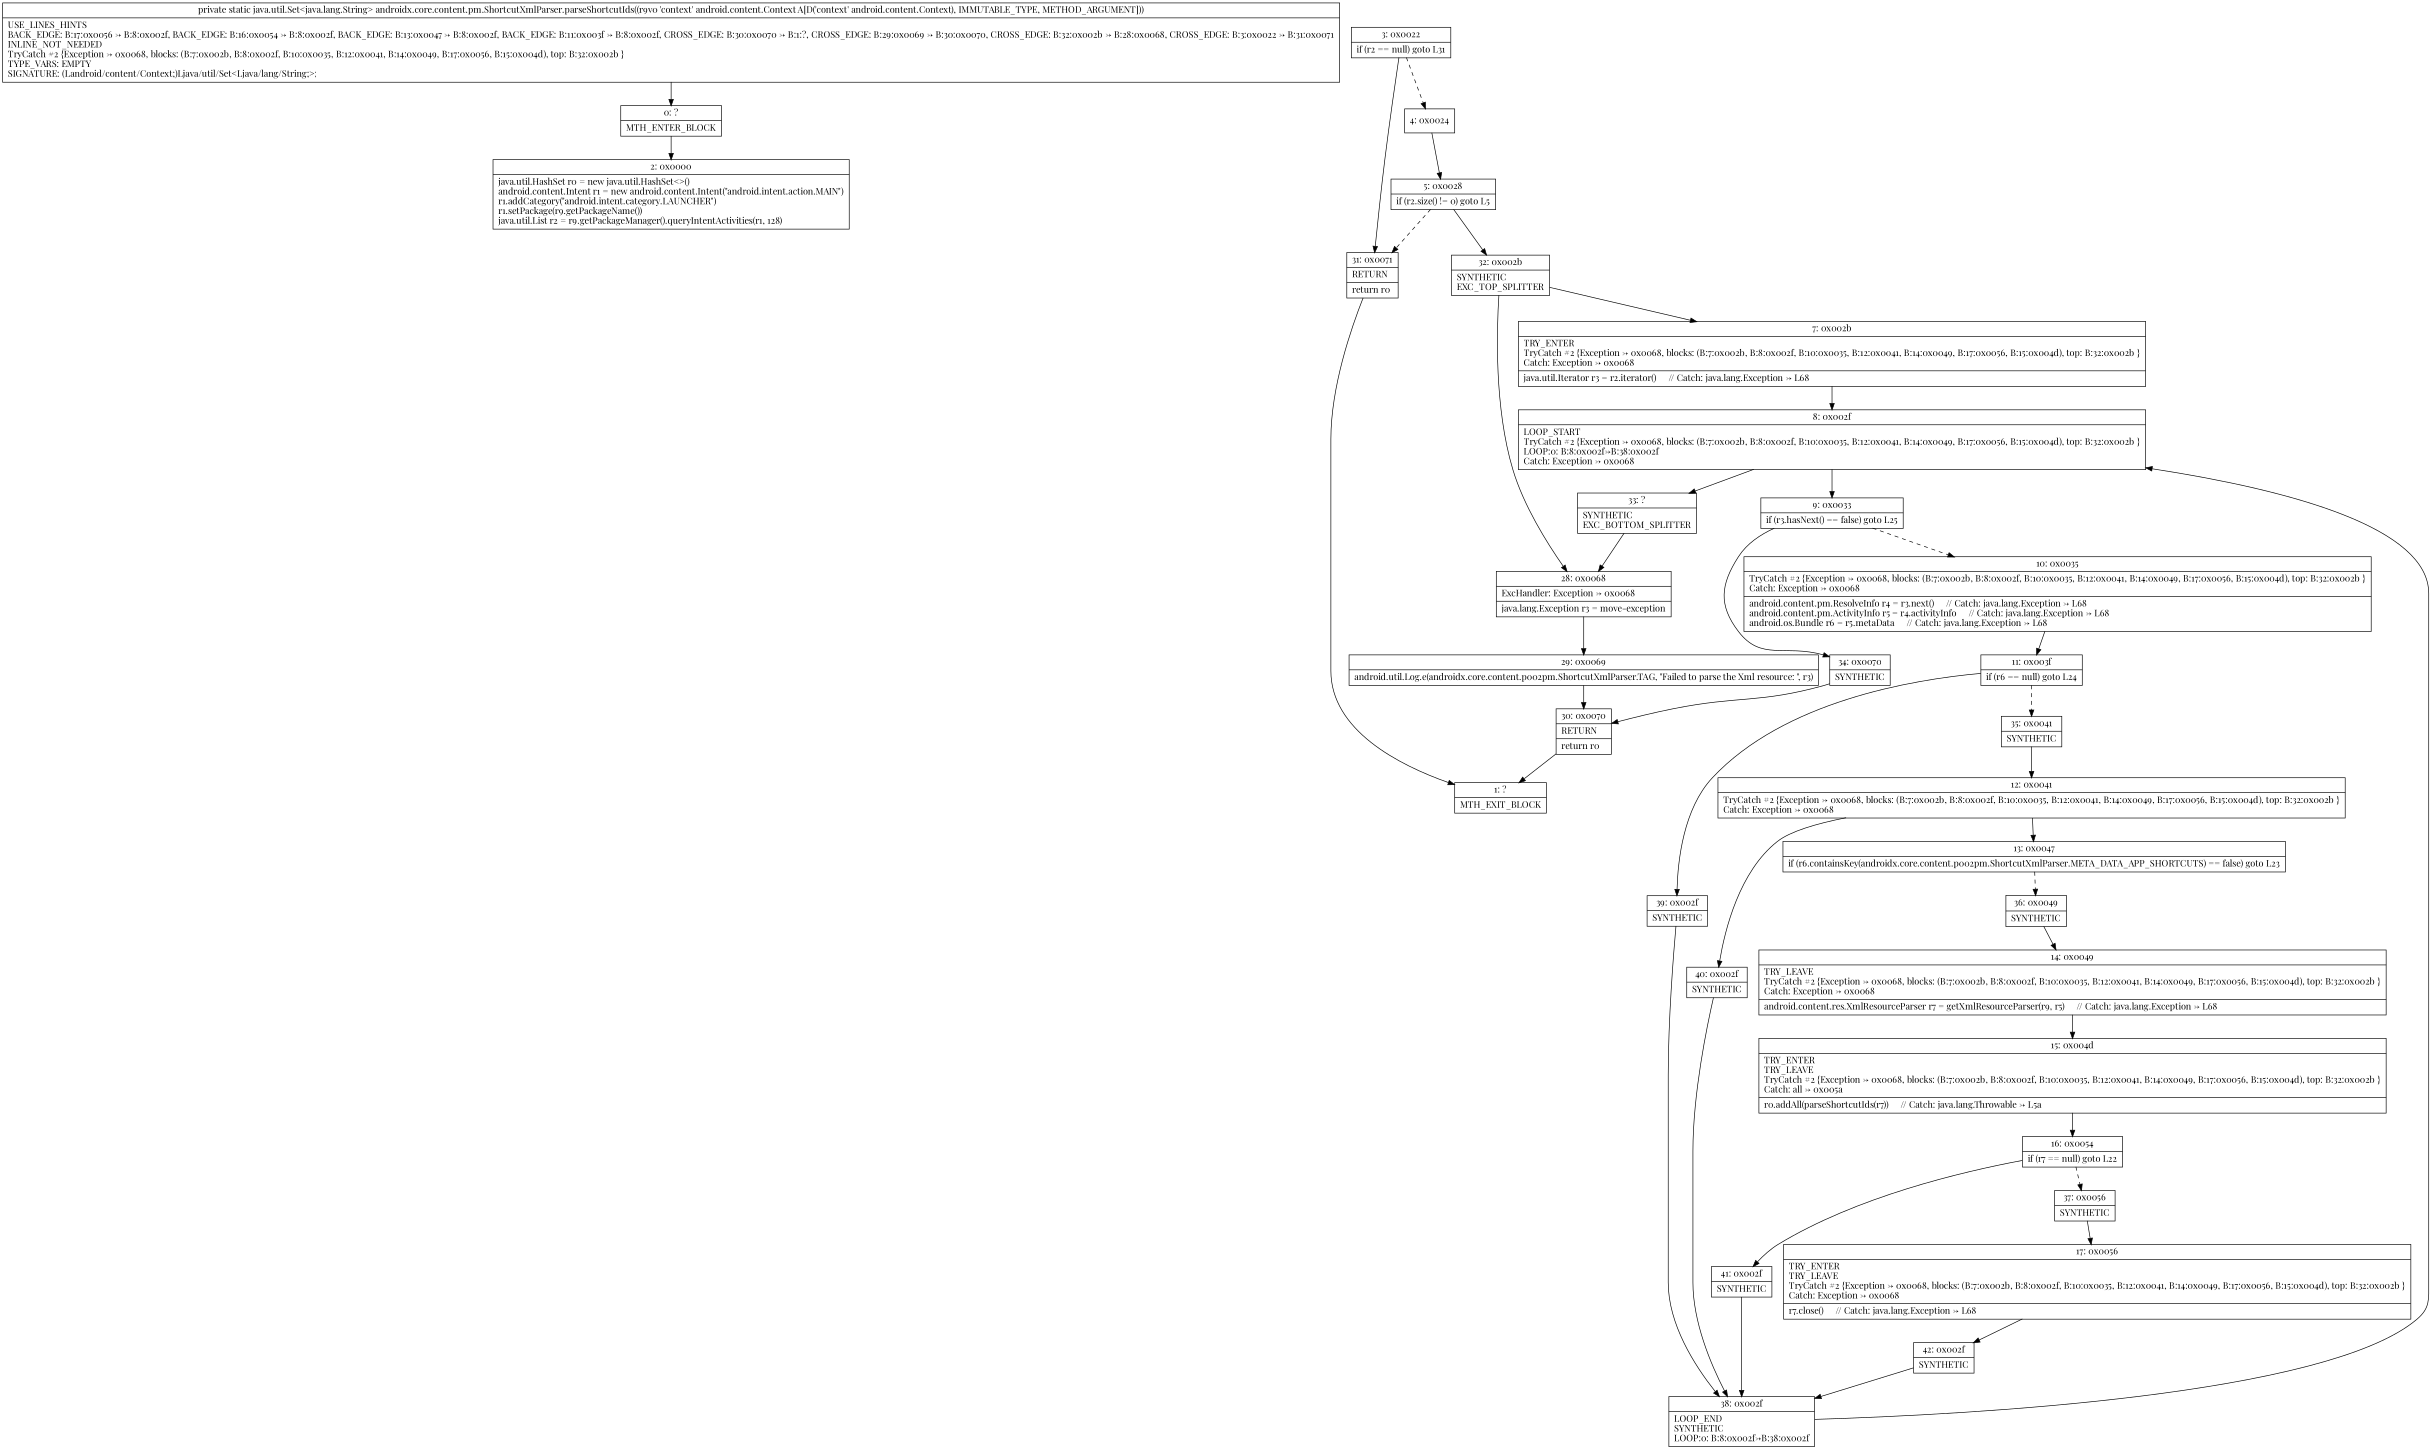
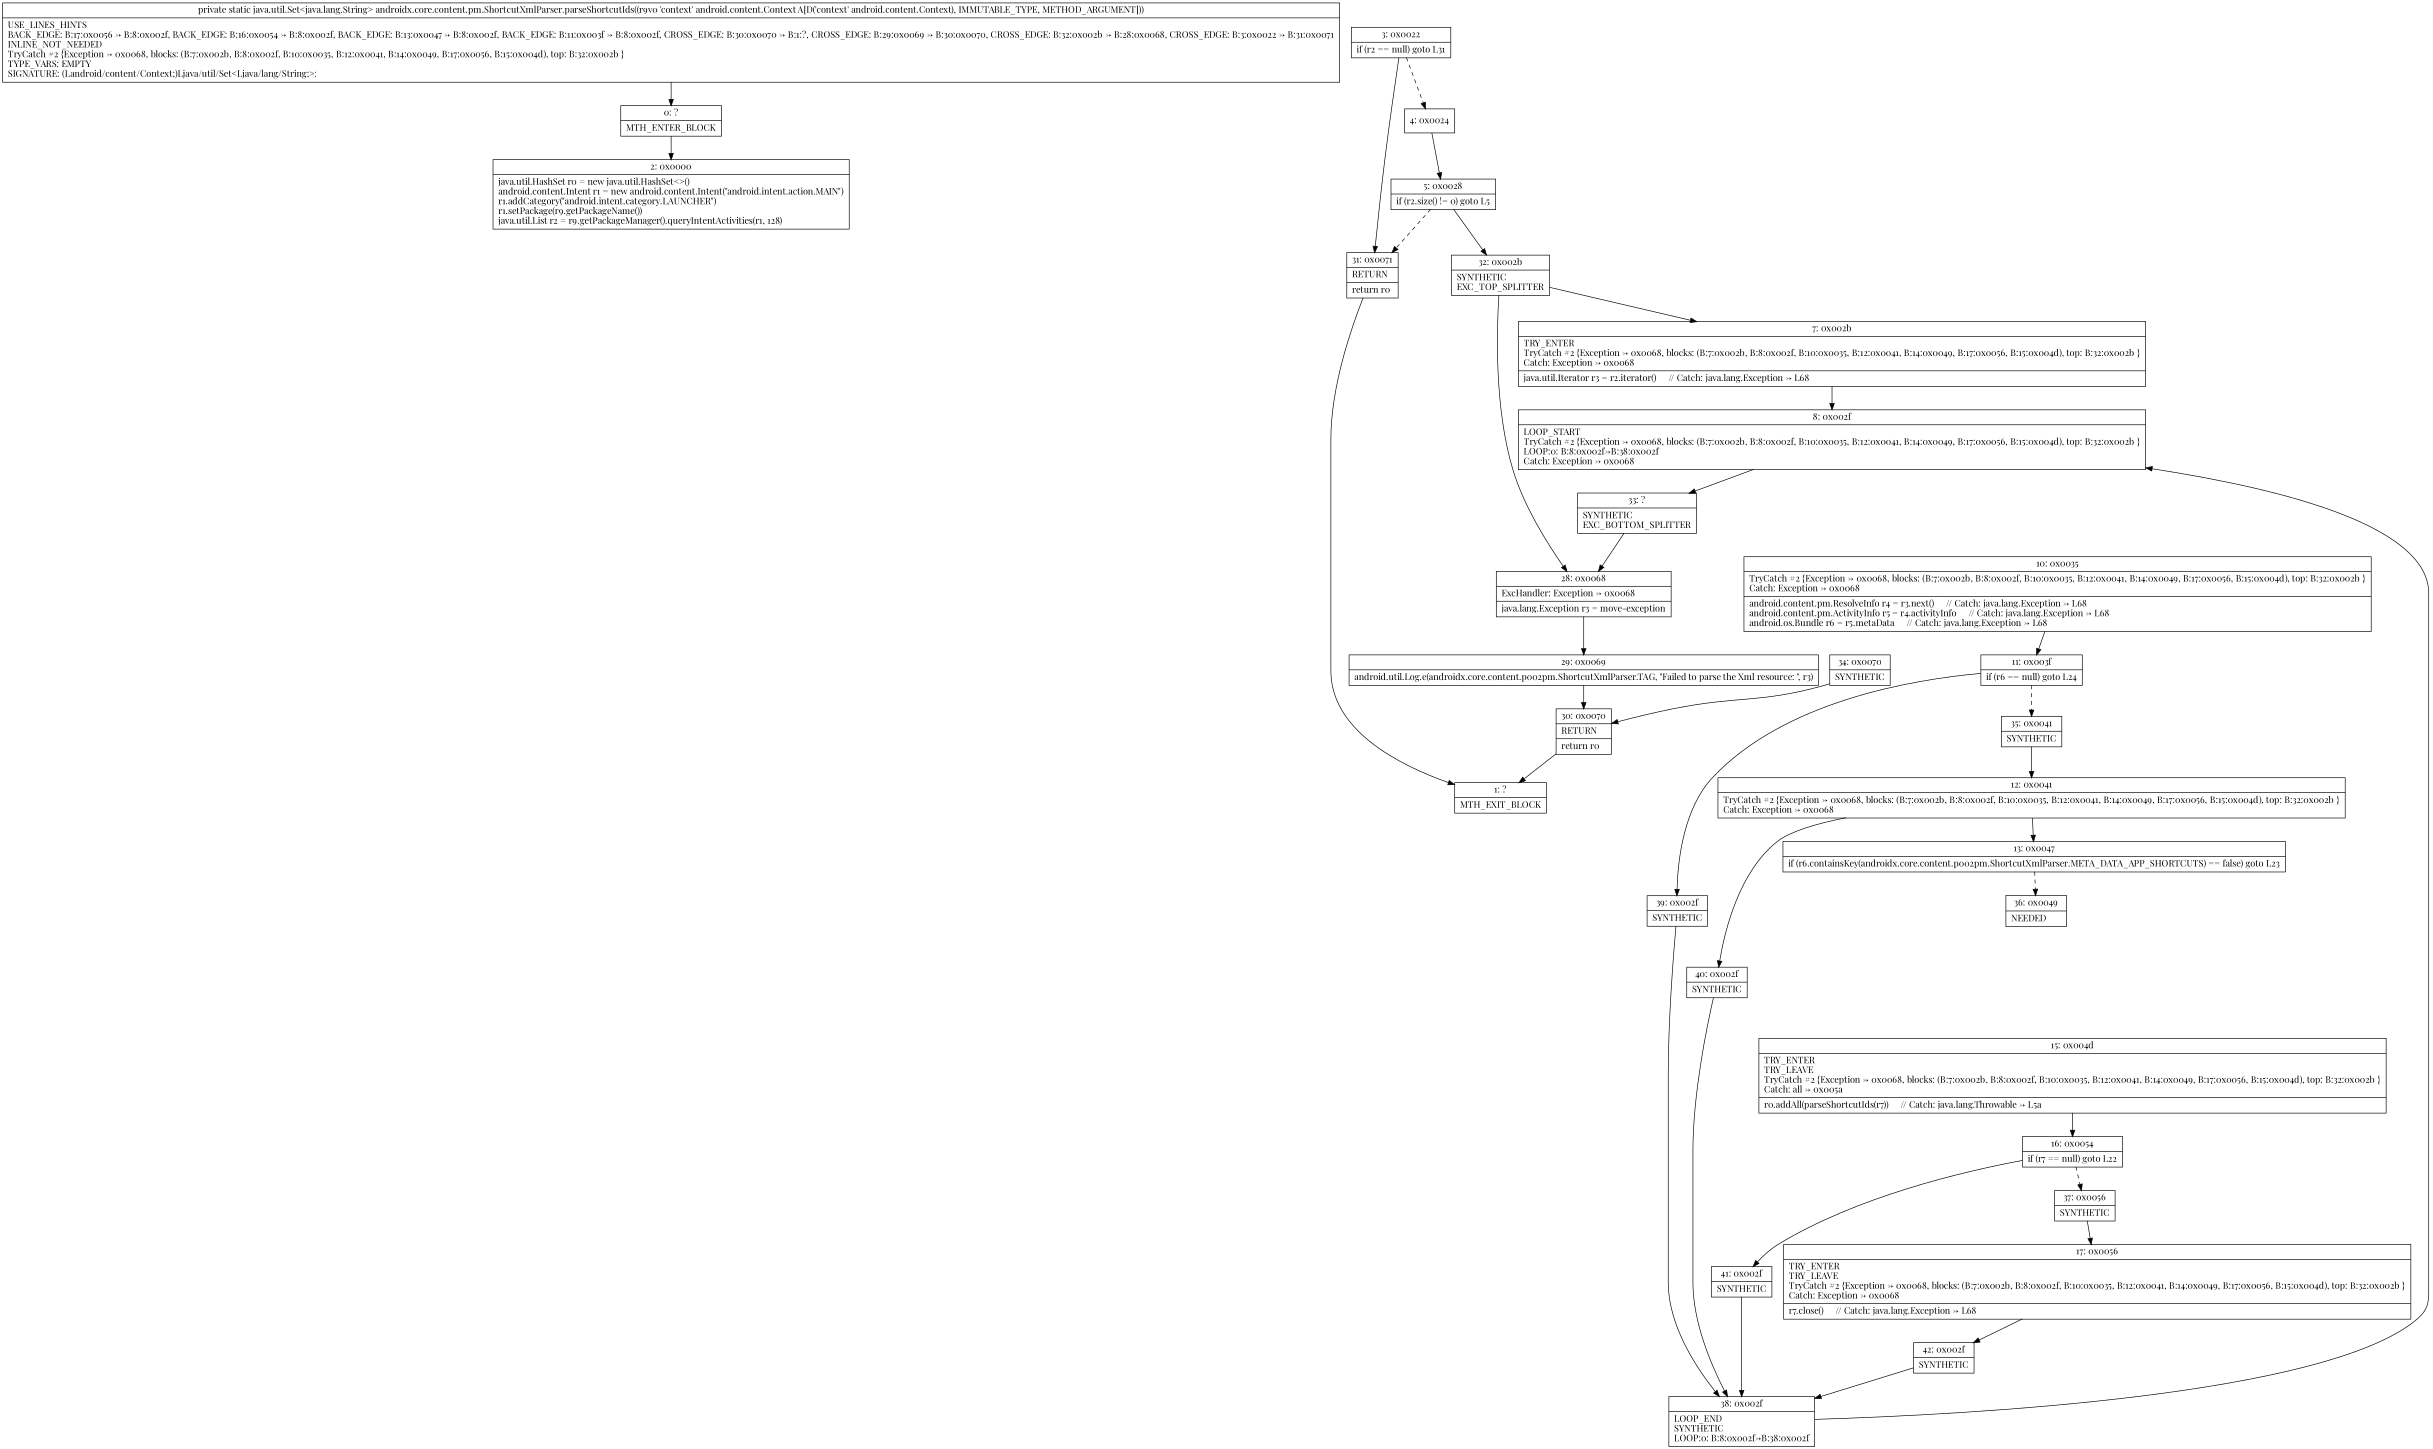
node "9: 0x0033": removed
node "36: 0x0049": text "SYNTHETIC" -> "NEEDED"
node "14: 0x0049": removed
